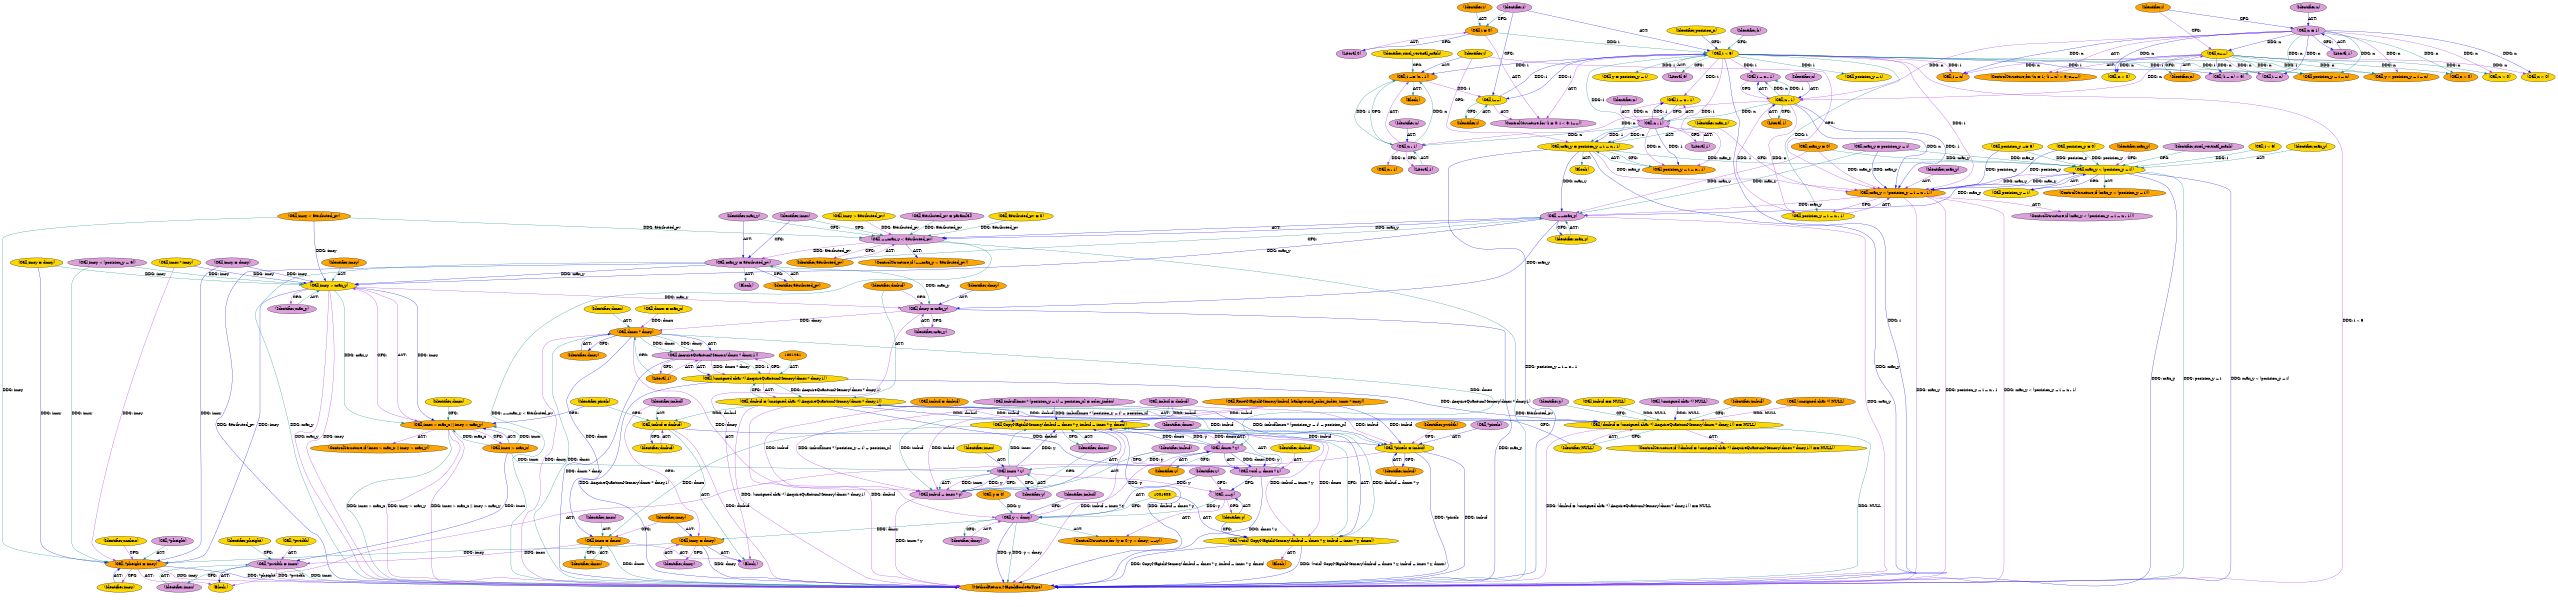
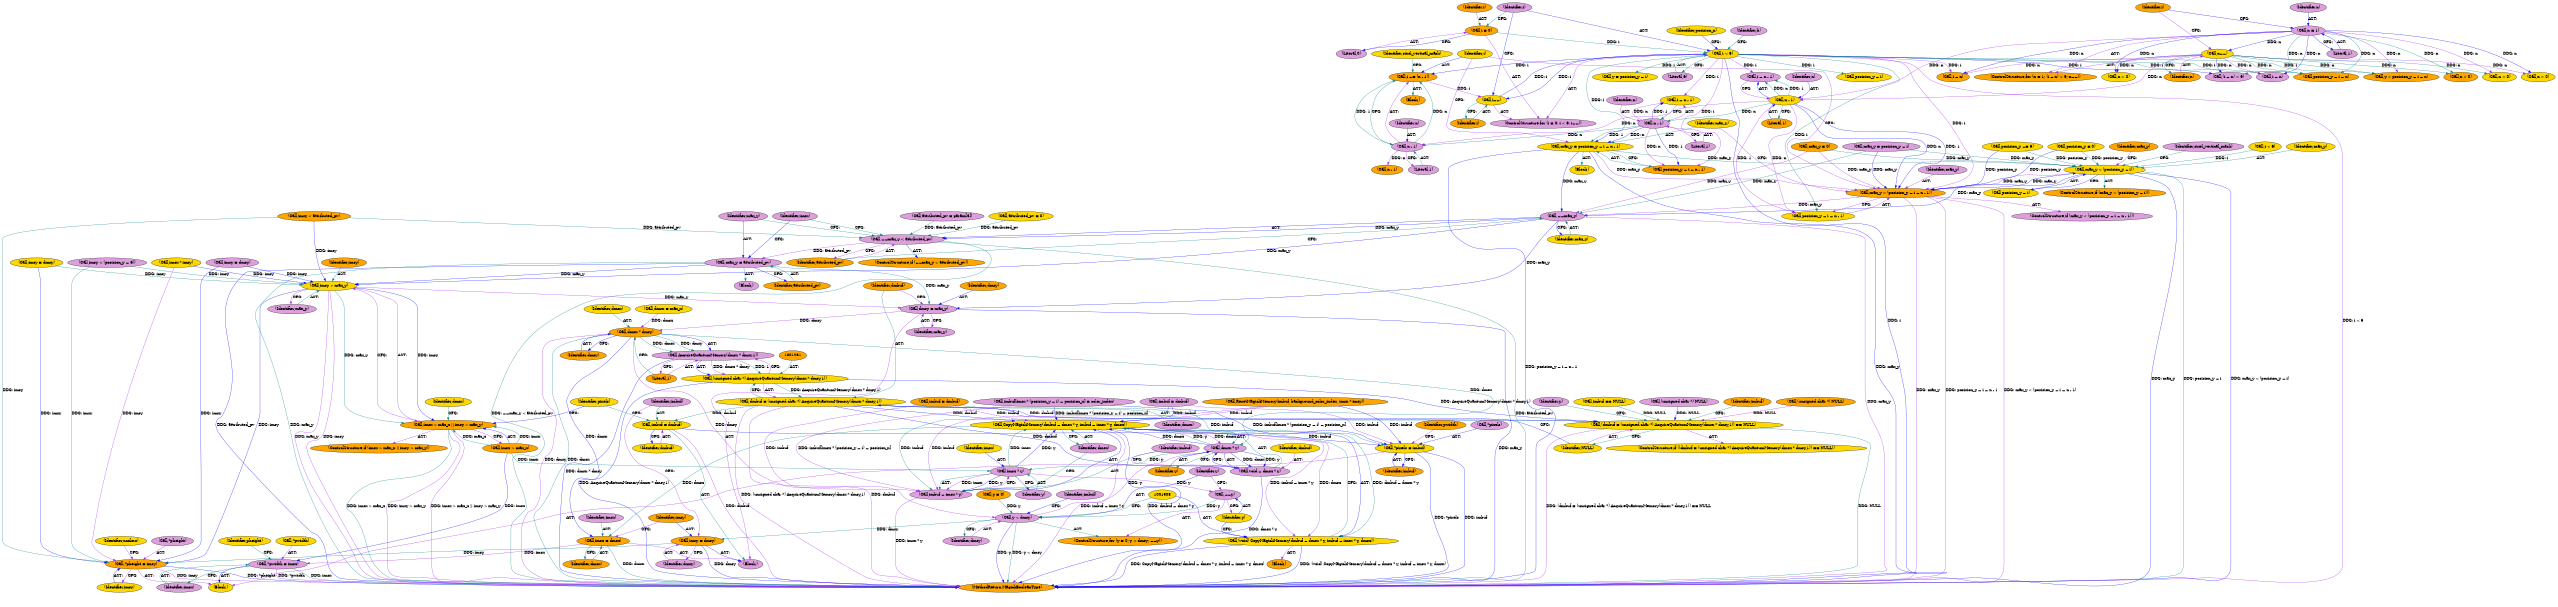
node "(Call,imsy > attributed_pv)": removed
edge "(Call,void + dmsx * y)" -> "(Call,++y)": now "(Call,void + dmsx * y)" -> "(Call,dmsx * y)"
edge "(Call,*pheight)" -> "(Call,*pheight = imsy)": color teal -> purple
